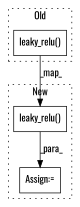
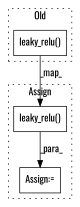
cluster "New": label "New" -> "Assign"
